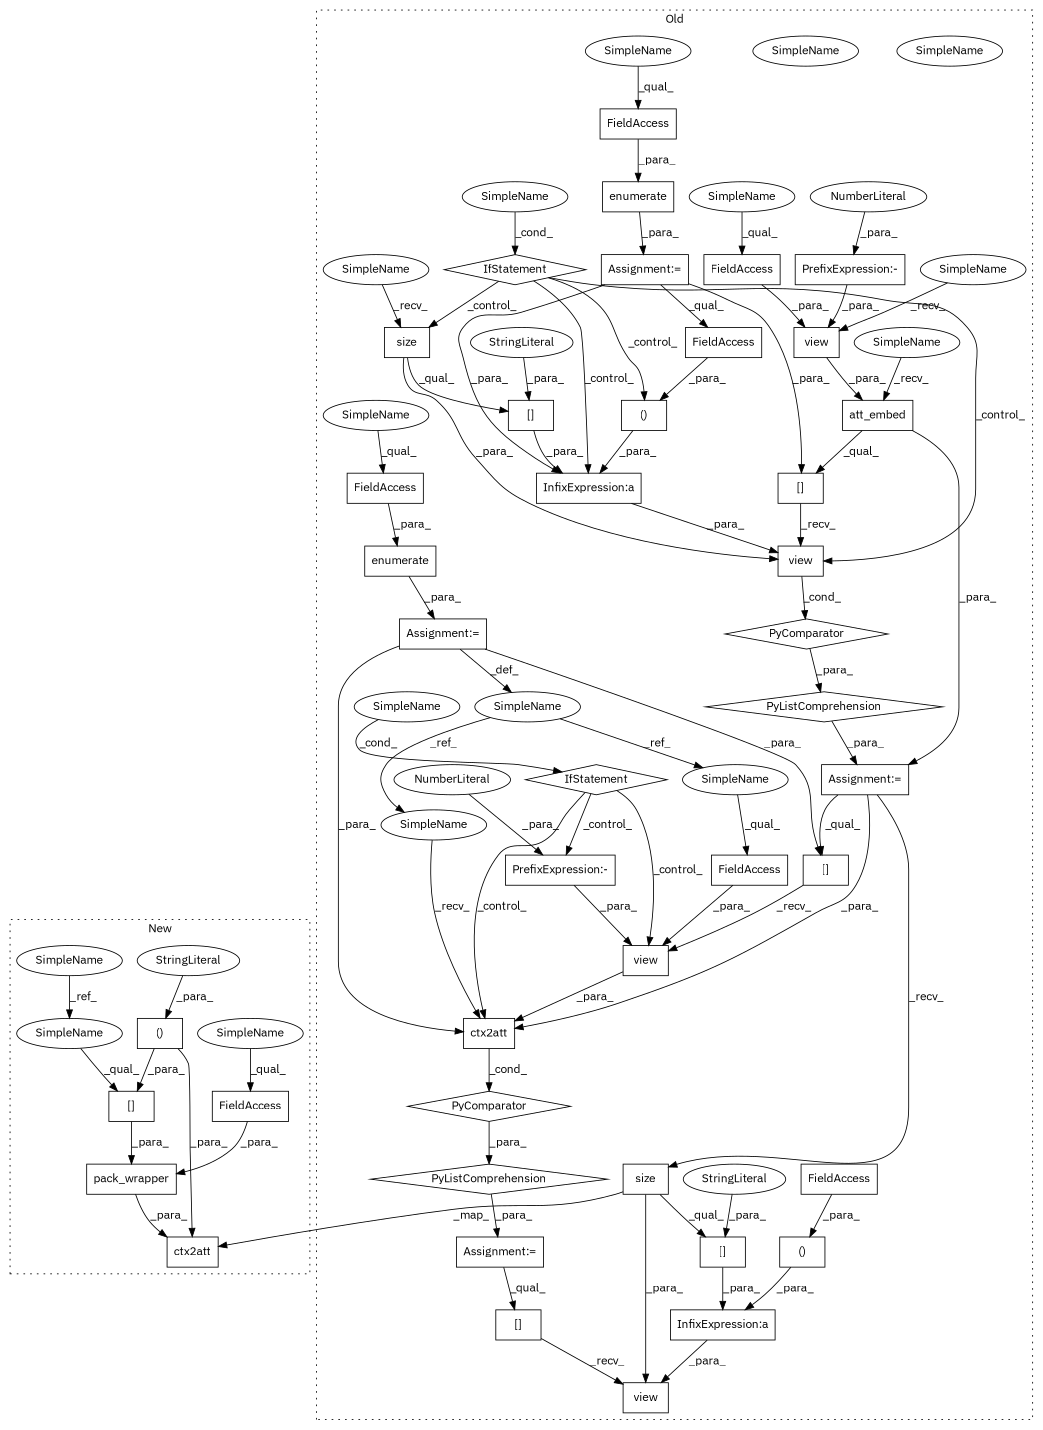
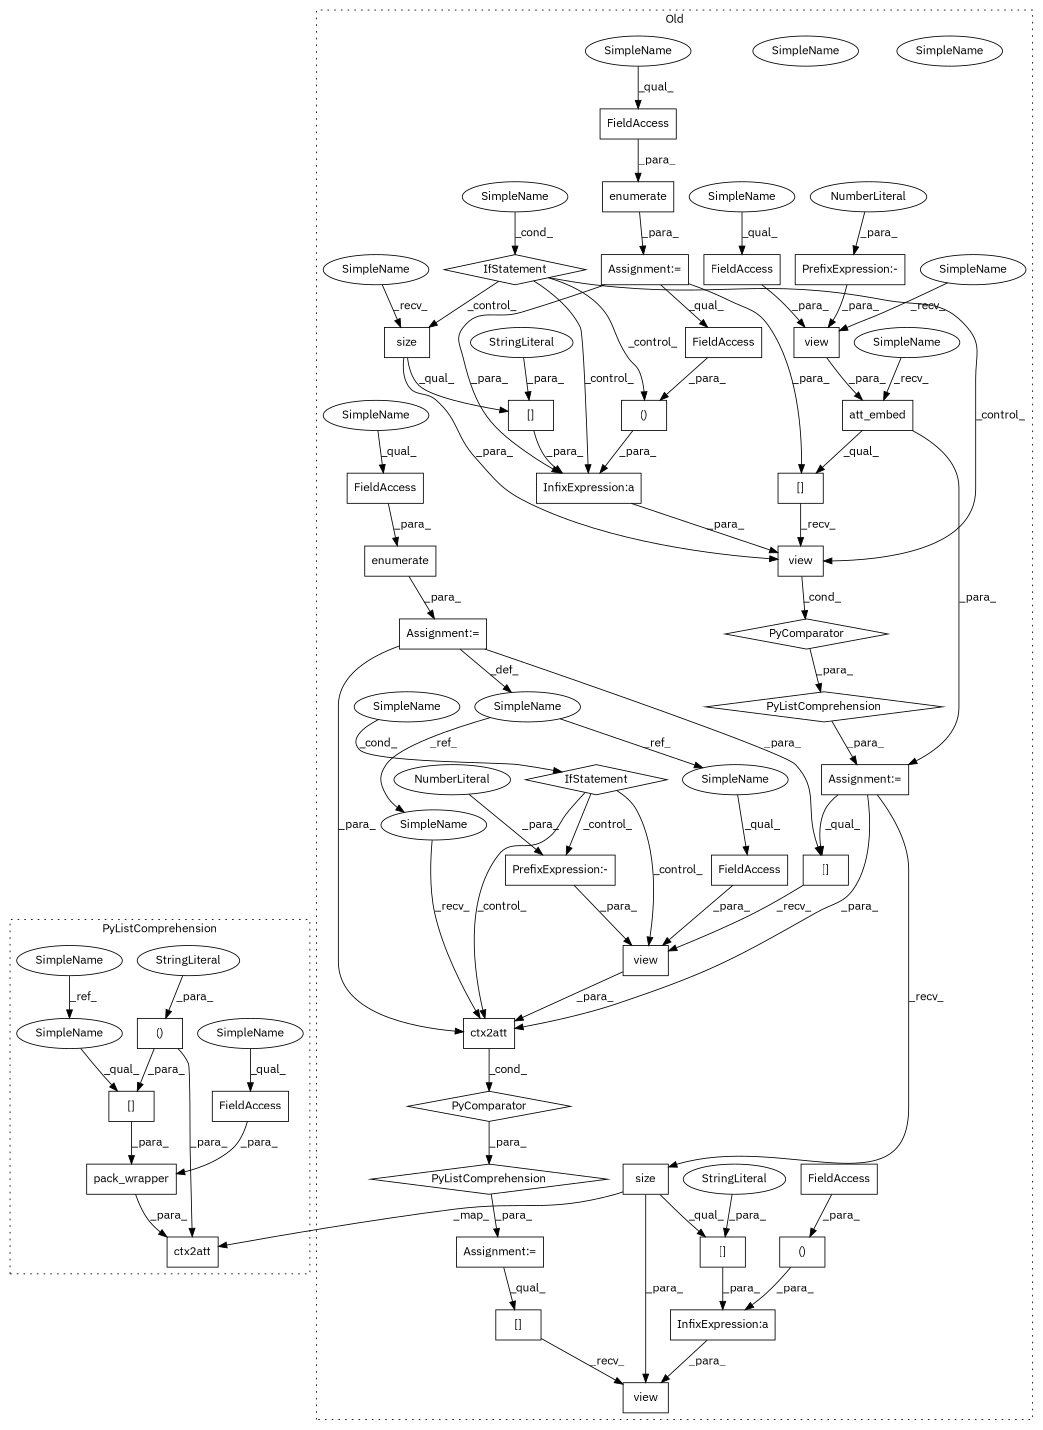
cluster "New": label "New" -> "PyListComprehension"
